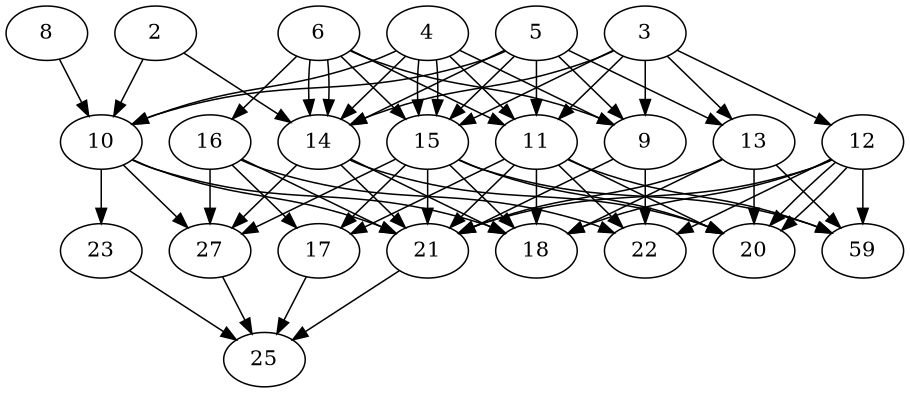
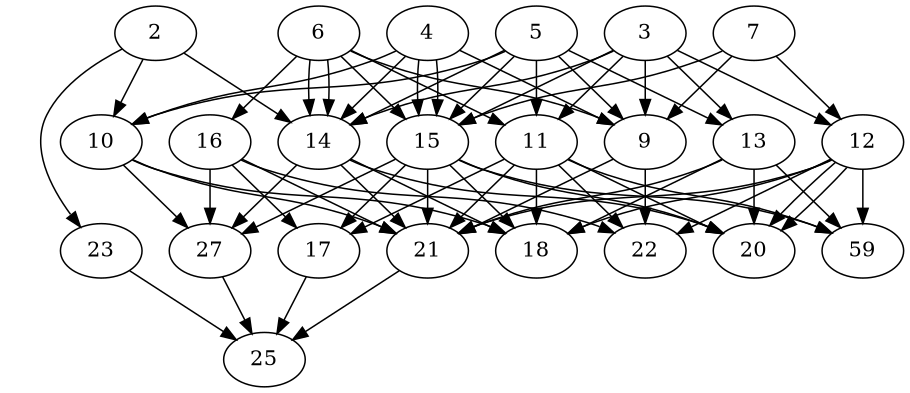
node "8": removed
node "7": added
edge "4" -> "11": removed
edge "10" -> "23": now "2" -> "23"
